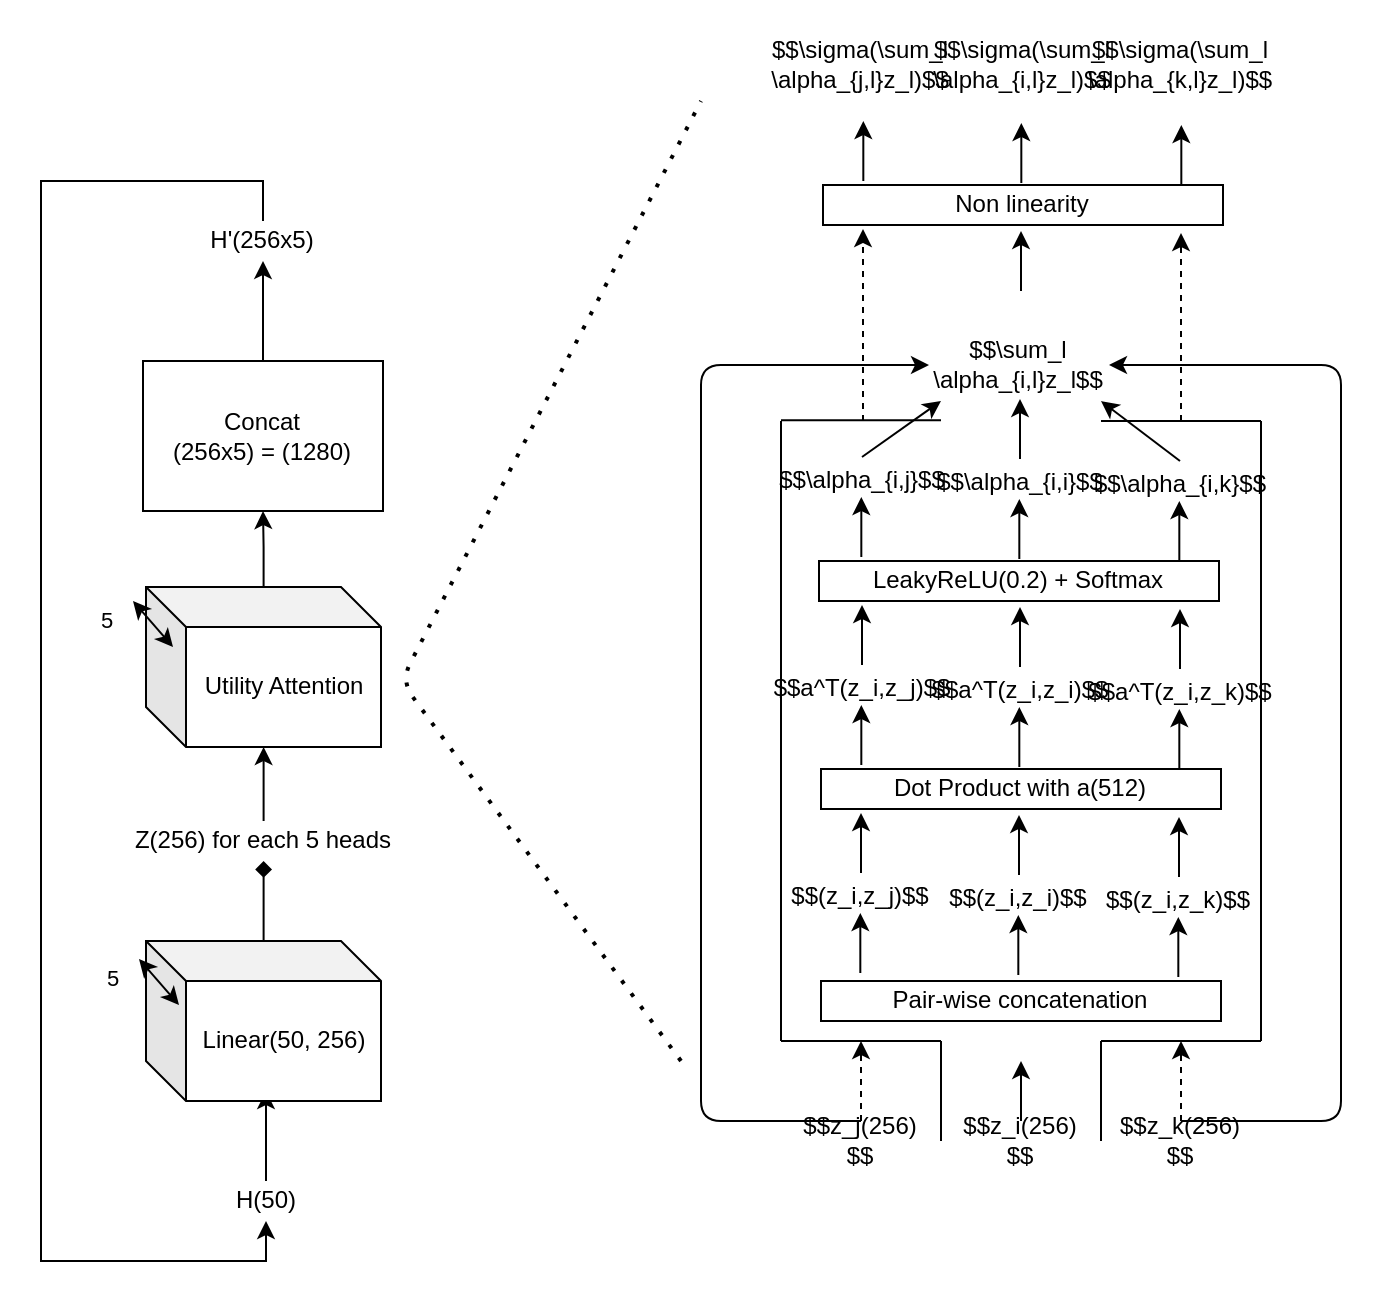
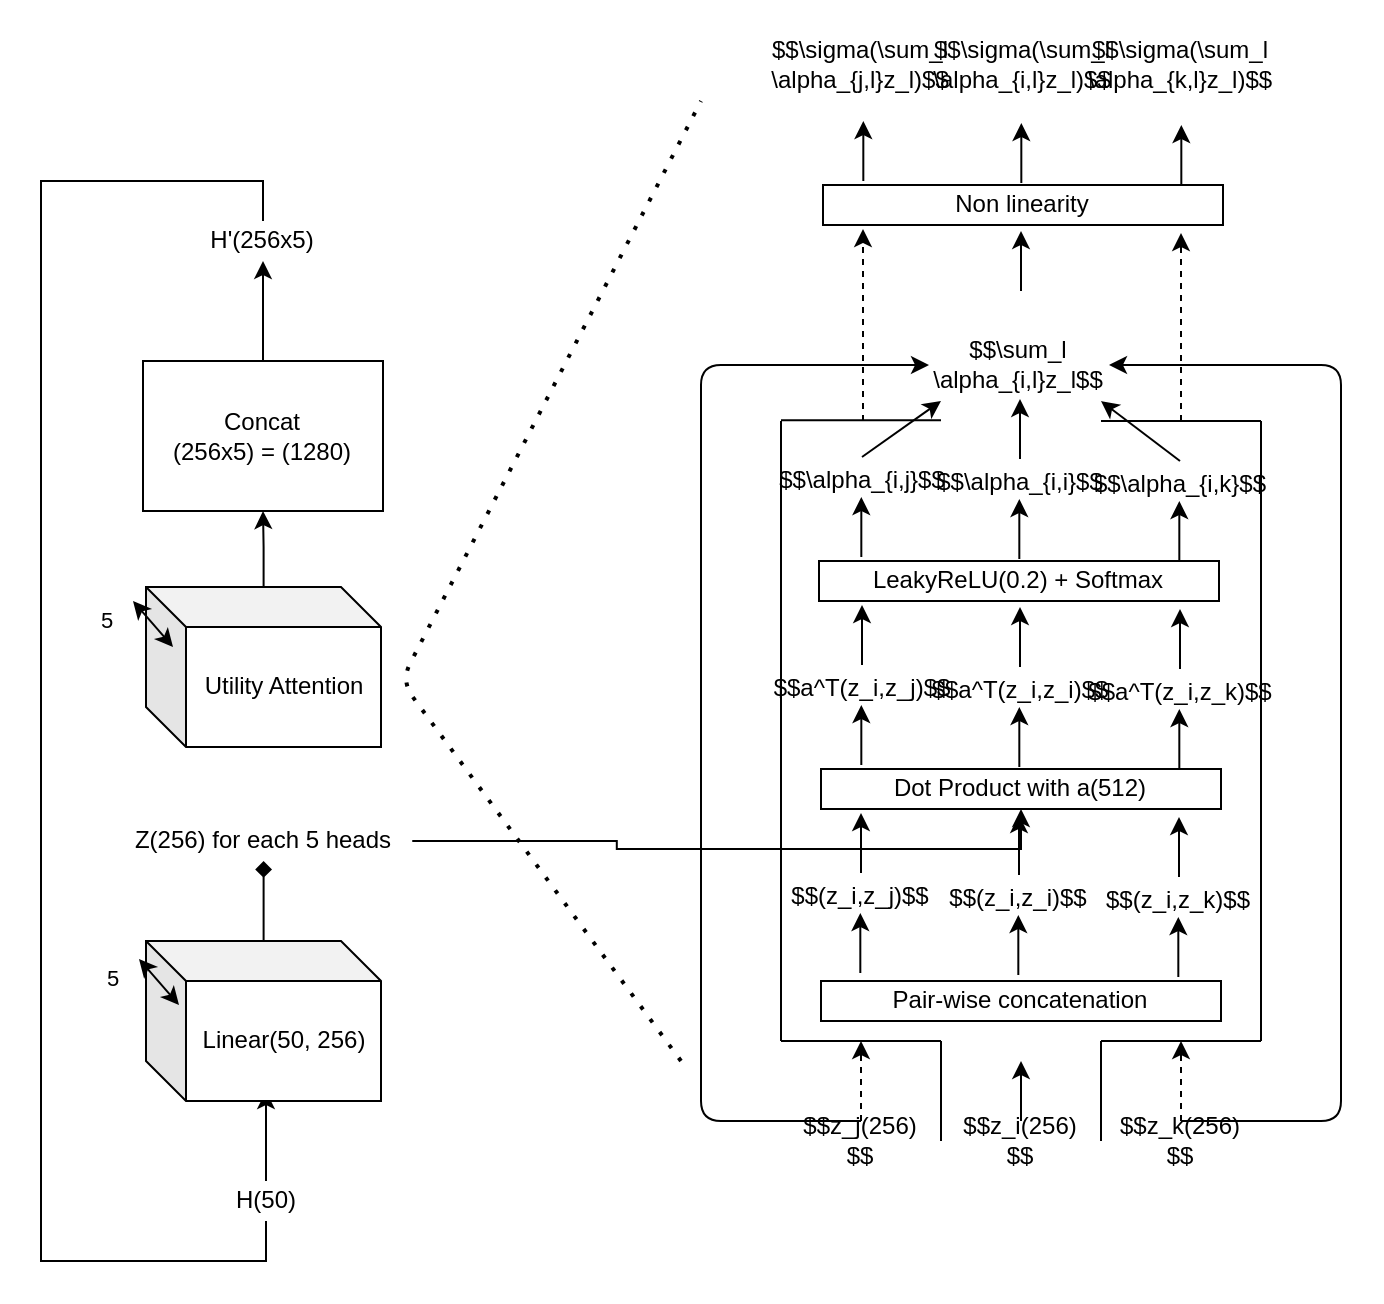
edge "Z(256) for each 5 heads" -> "Utility Attention": now "Z(256) for each 5 heads" -> "Dot Product with a(512)"
edge "H'(256x5)" -> "H(50)": arrowhead classic -> none
